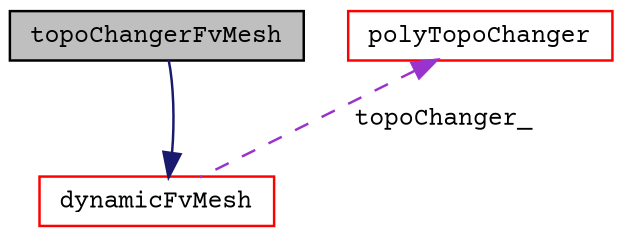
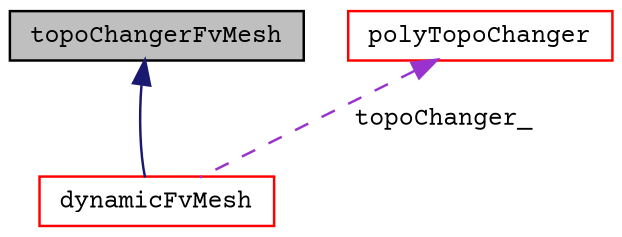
edge "topoChangerFvMesh" -> "dynamicFvMesh": reversed
